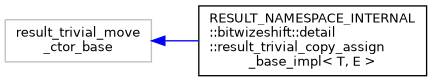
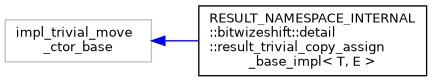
node "result_trivial_move _ctor_base": label "result_trivial_move _ctor_base" -> "impl_trivial_move _ctor_base"
